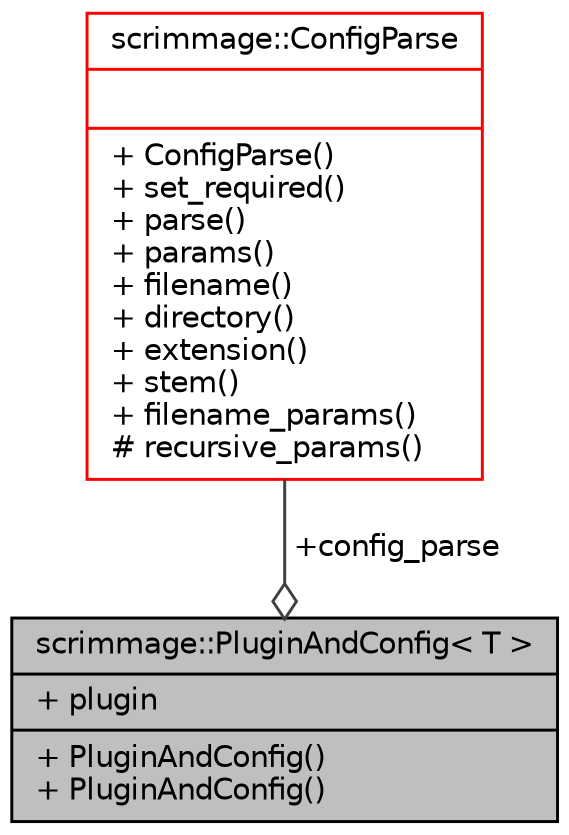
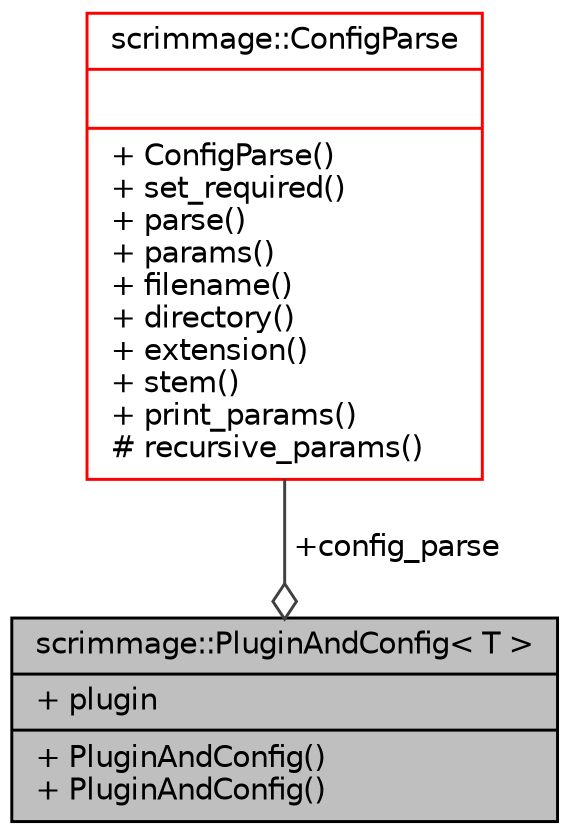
node "scrimmage::ConfigParse": text "+ filename_params()" -> "+ print_params()"
